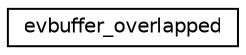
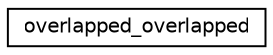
node "evbuffer_overlapped": label "evbuffer_overlapped" -> "overlapped_overlapped"
